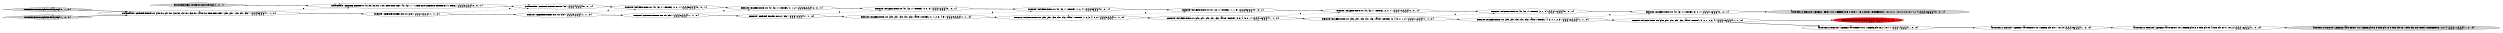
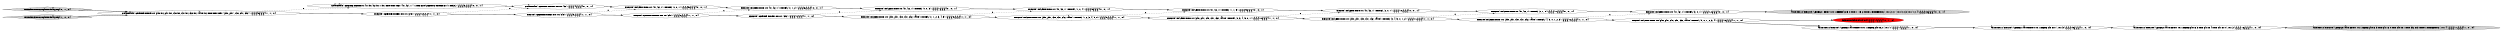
node "testIndexOnKeyWithReverseClustering['0', '0', '1']": removed
